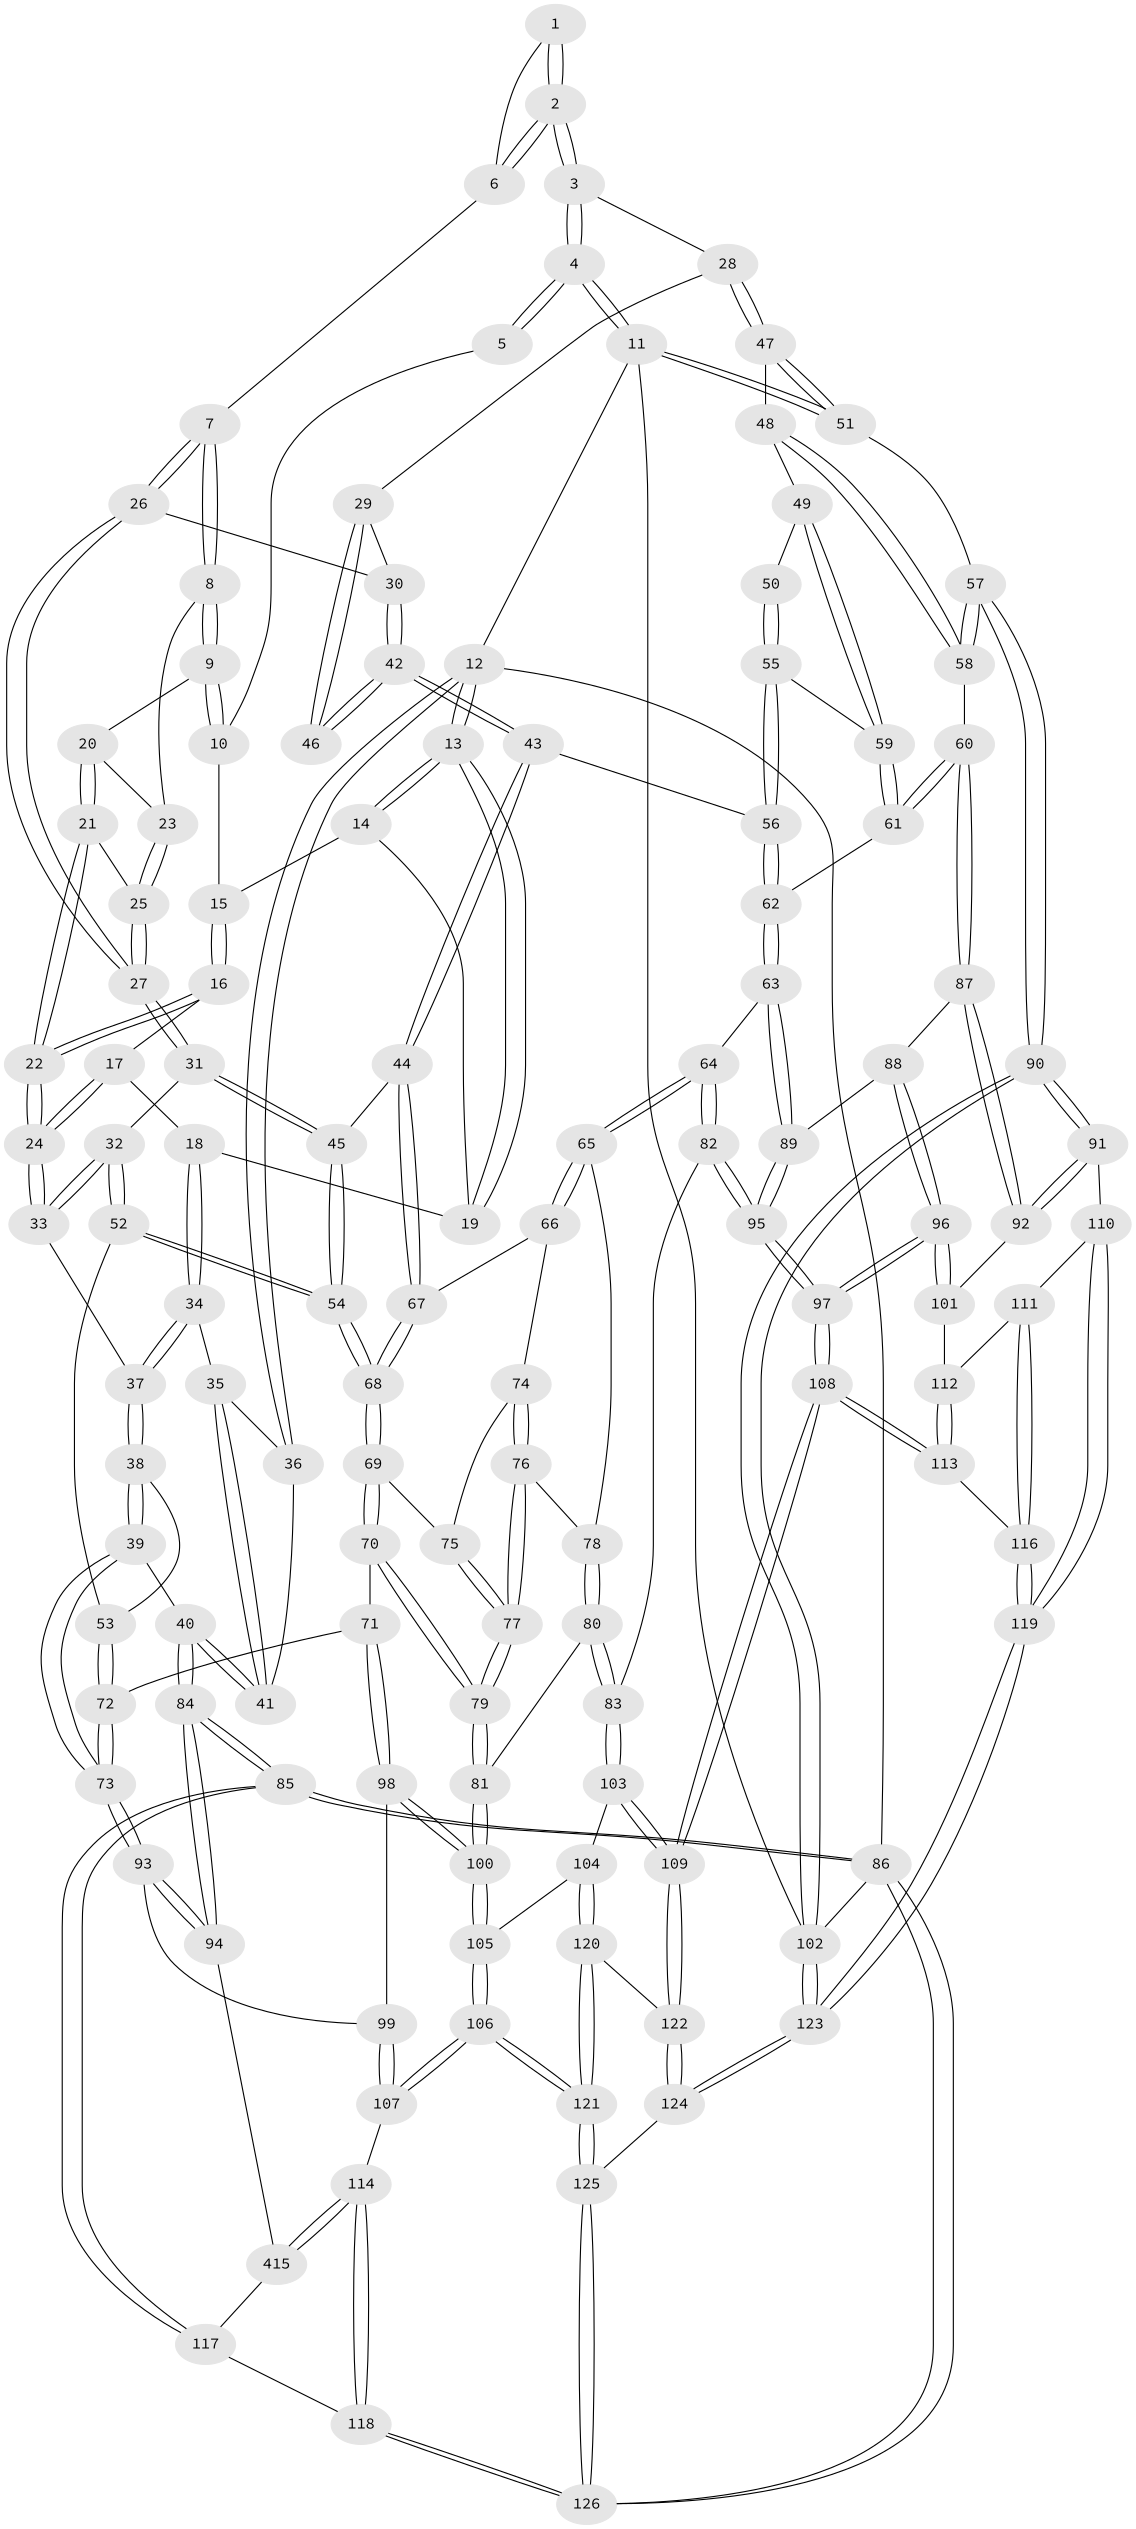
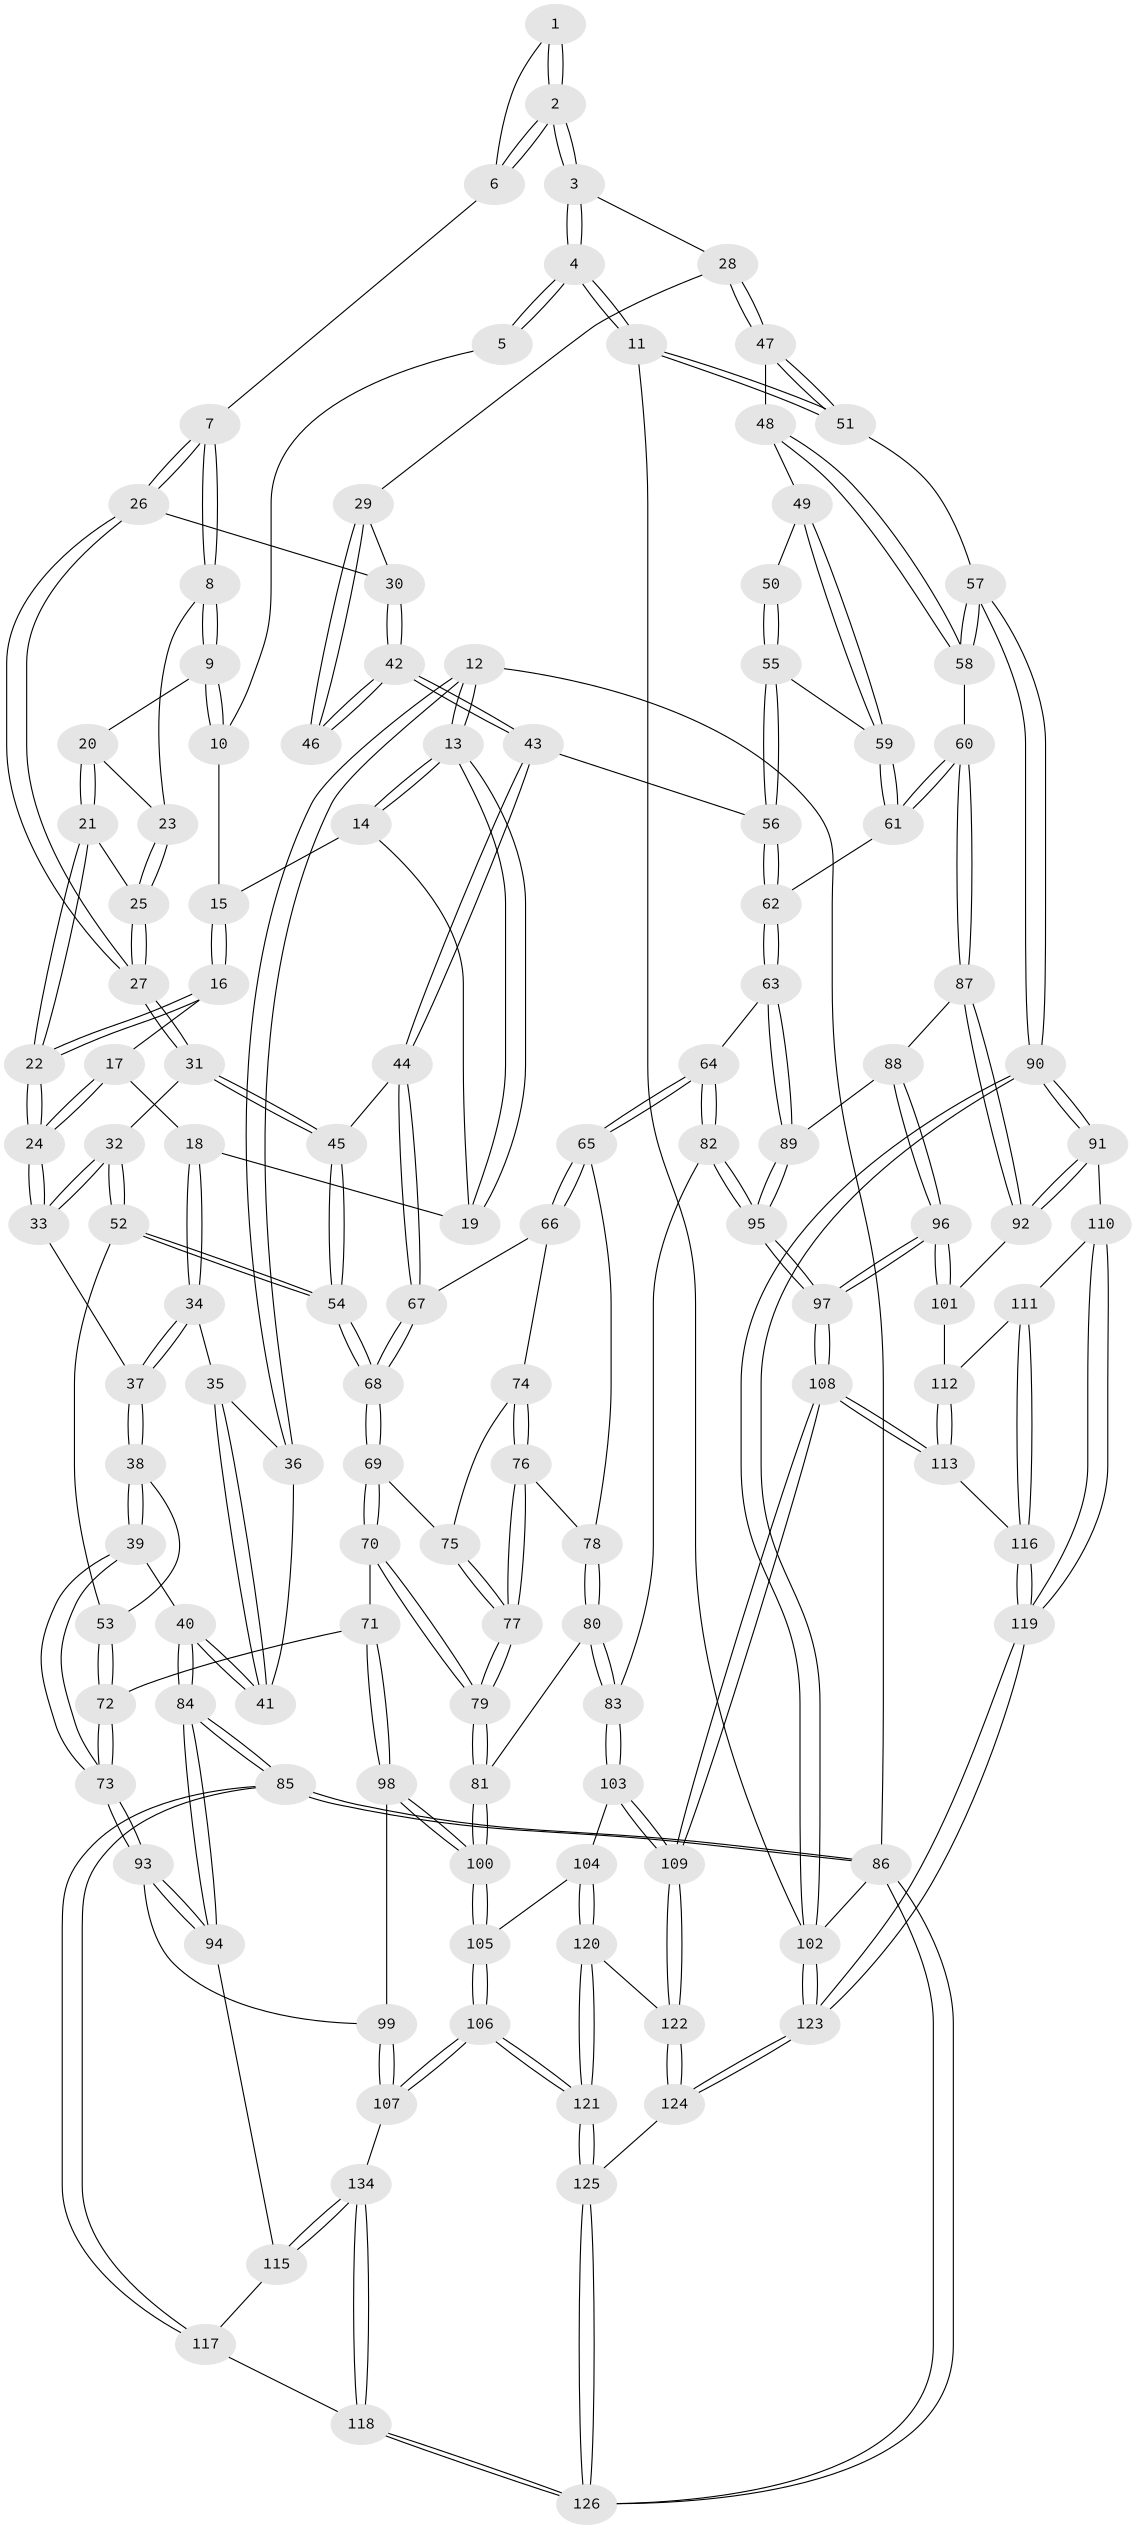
edge "11" -- "12": removed
node "114": label "114" -> "134"
node "415": label "415" -> "115"
